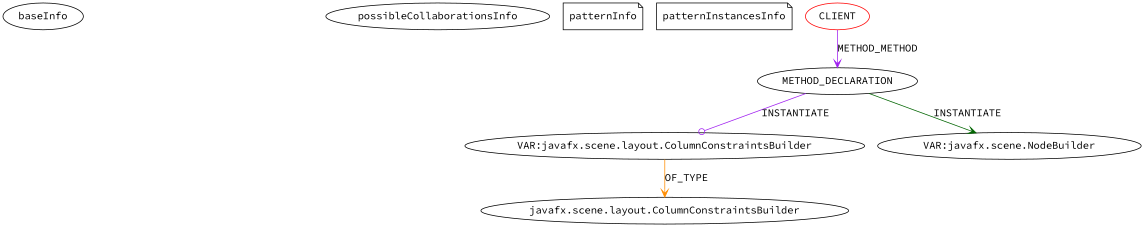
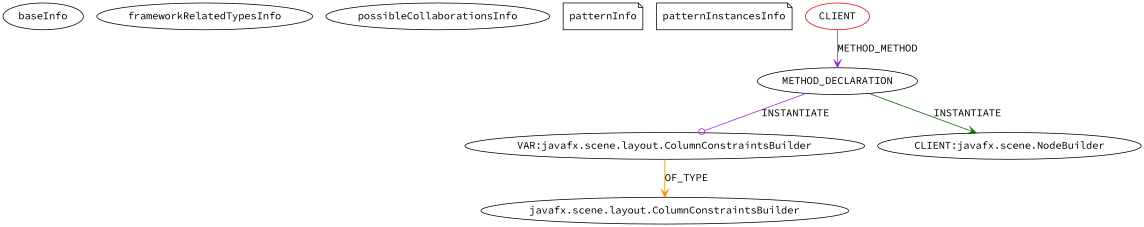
node "frameworkRelatedTypesInfo": added
node "VAR:javafx.scene.NodeBuilder": label "VAR:javafx.scene.NodeBuilder" -> "CLIENT:javafx.scene.NodeBuilder"
